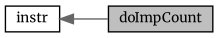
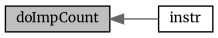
edge "doImpCount" -> "instr": reversed
